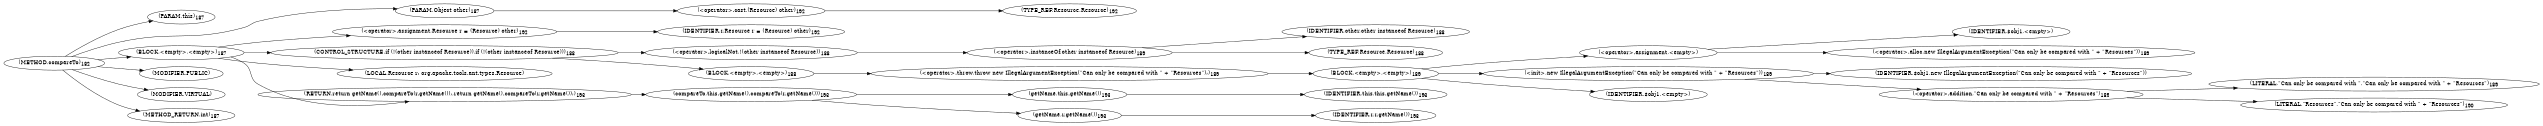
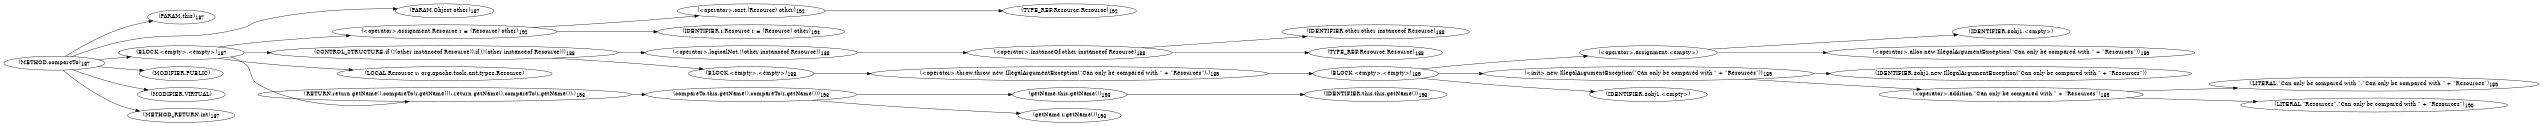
edge "(PARAM,Object other)" -> "(<operator>.cast,(Resource) other)": now "(<operator>.assignment,Resource r = (Resource) other)" -> "(<operator>.cast,(Resource) other)"
node "(IDENTIFIER,r,Resource r = (Resource) other)": text "192" -> "194"
node "(<operator>.instanceOf,other instanceof Resource)": text "189" -> "188"
node "(METHOD,compareTo)": text "182" -> "187"
node "(IDENTIFIER,r,r.getName())": removed
